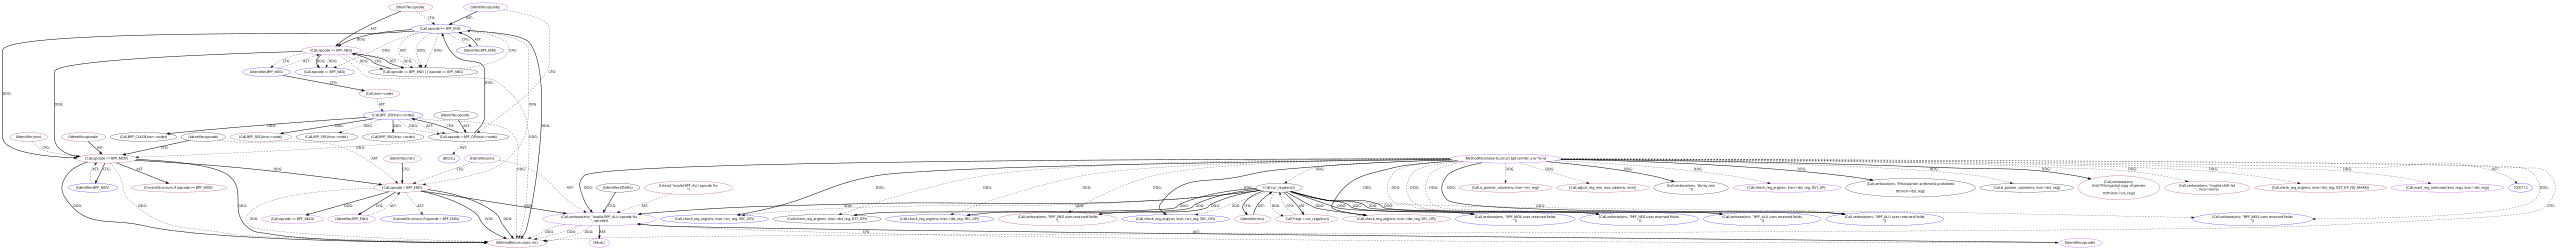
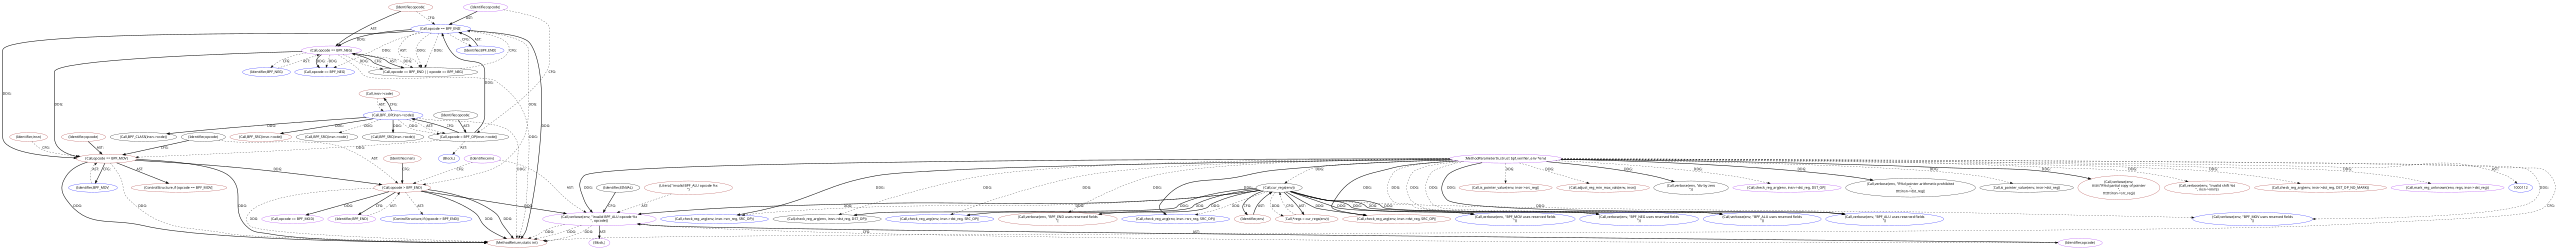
edge "(Identifier,BPF_NEG)" -> "(Call,insn->code)": now "(Call,BPF_OP(insn->code))" -> "(Call,insn->code)"
